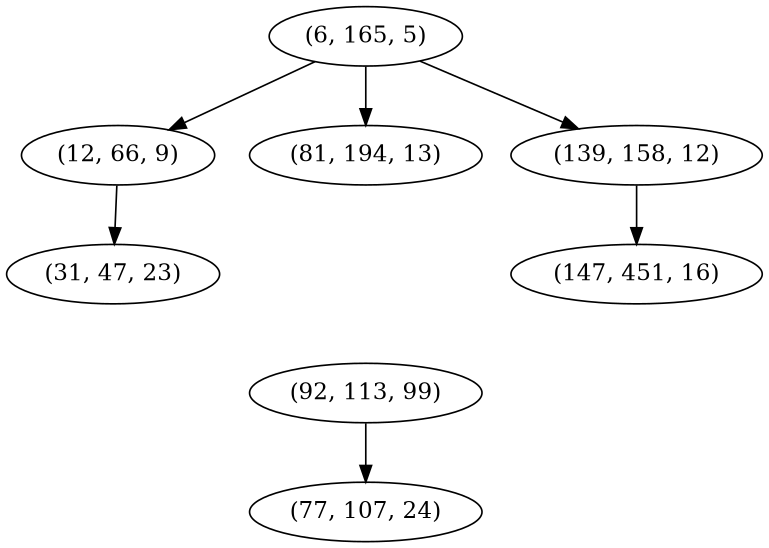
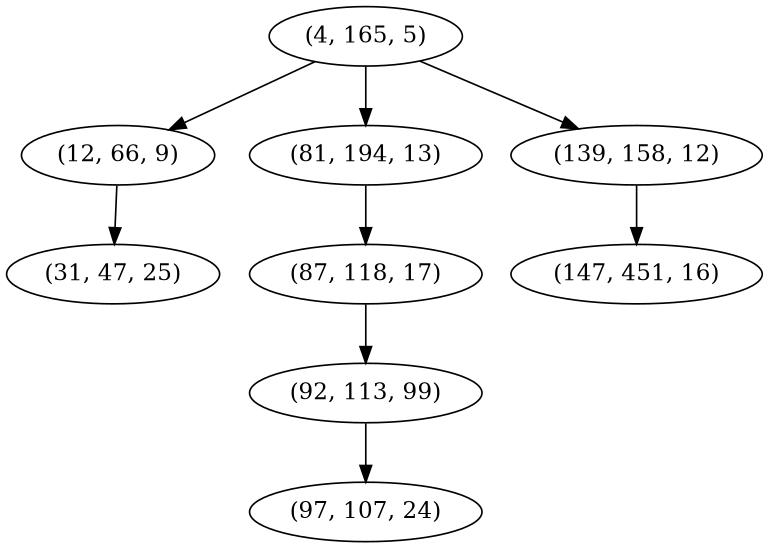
node "(6, 165, 5)": label "(6, 165, 5)" -> "(4, 165, 5)"
node "(31, 47, 23)": label "(31, 47, 23)" -> "(31, 47, 25)"
node "(87, 118, 17)": added
node "(77, 107, 24)": label "(77, 107, 24)" -> "(97, 107, 24)"
